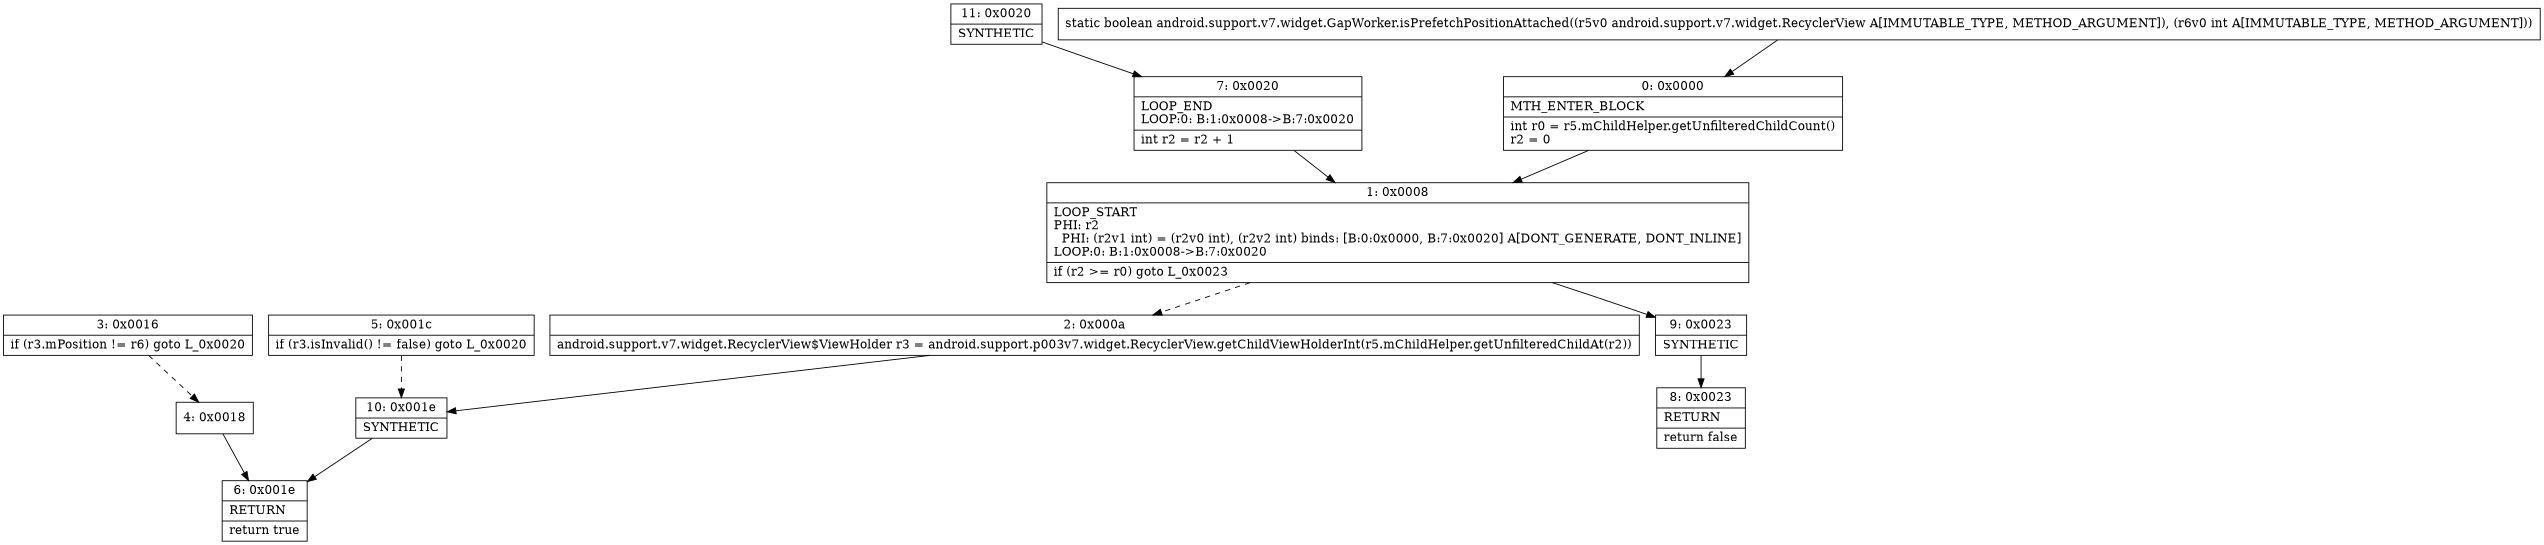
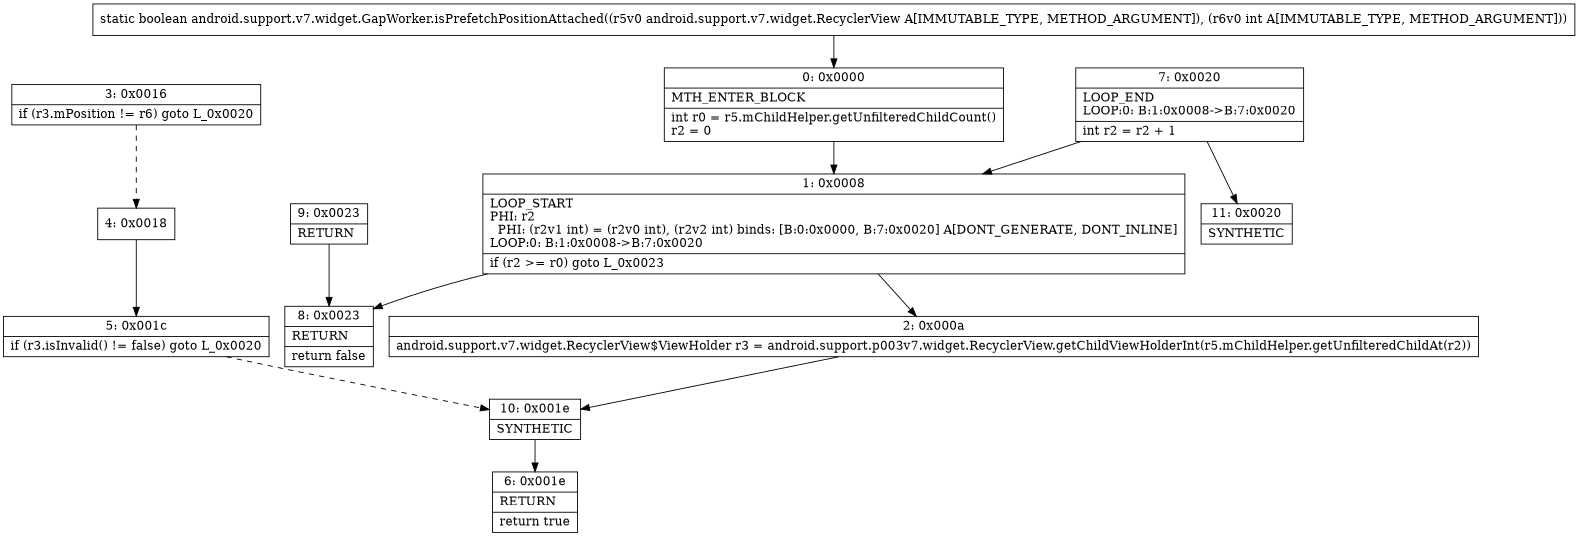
edge "11: 0x0020" -> "7: 0x0020": reversed
edge "1: 0x0008" -> "2: 0x000a": style dashed -> solid
edge "1: 0x0008" -> "9: 0x0023": now "1: 0x0008" -> "8: 0x0023"
node "9: 0x0023": text "SYNTHETIC" -> "RETURN"
edge "4: 0x0018" -> "6: 0x001e": now "4: 0x0018" -> "5: 0x001c"
